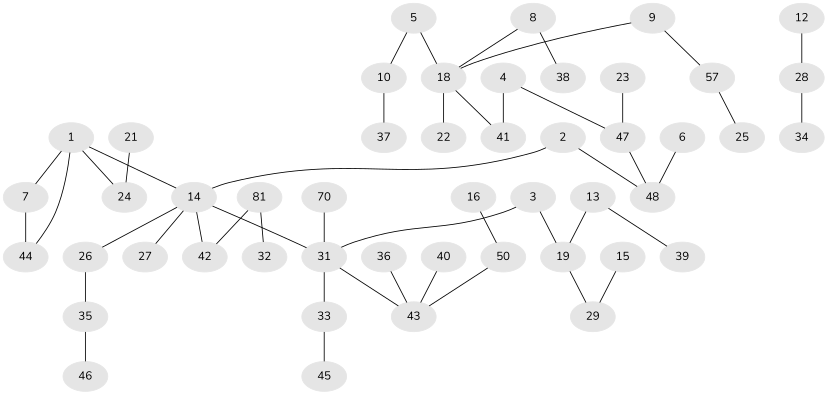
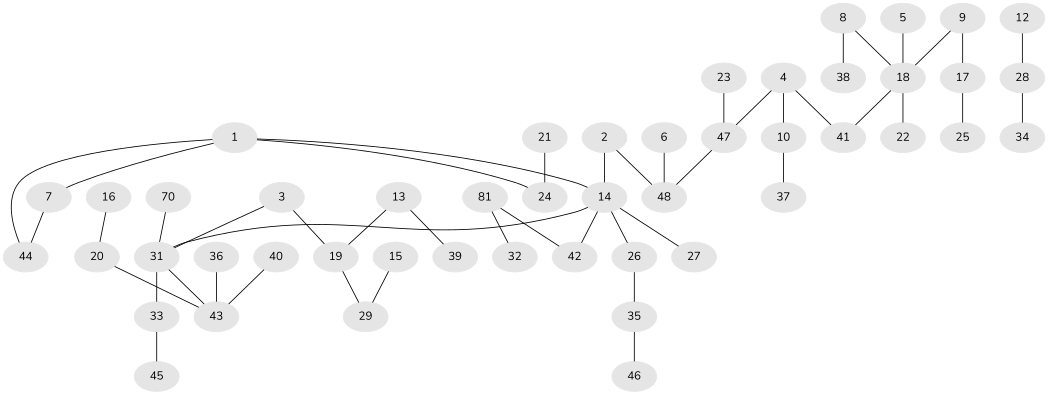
edge "5" -- "10": now "4" -- "10"
node "57": label "57" -> "17"
node "50": label "50" -> "20"
